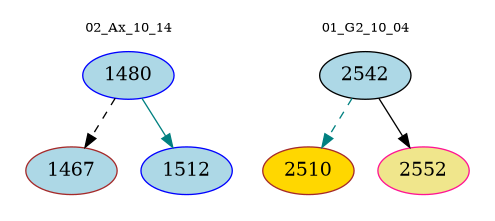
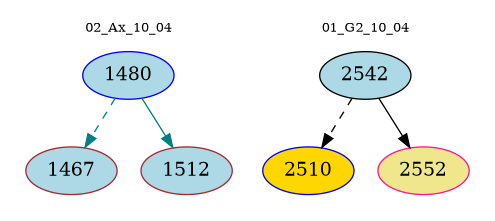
cluster "02_Ax_10_14": label "02_Ax_10_14" -> "02_Ax_10_04"
edge "1480" -> "1467": color black -> teal
edge "2542" -> "2510": color teal -> black
node "1512": color blue -> brown
node "2510": color brown -> blue
